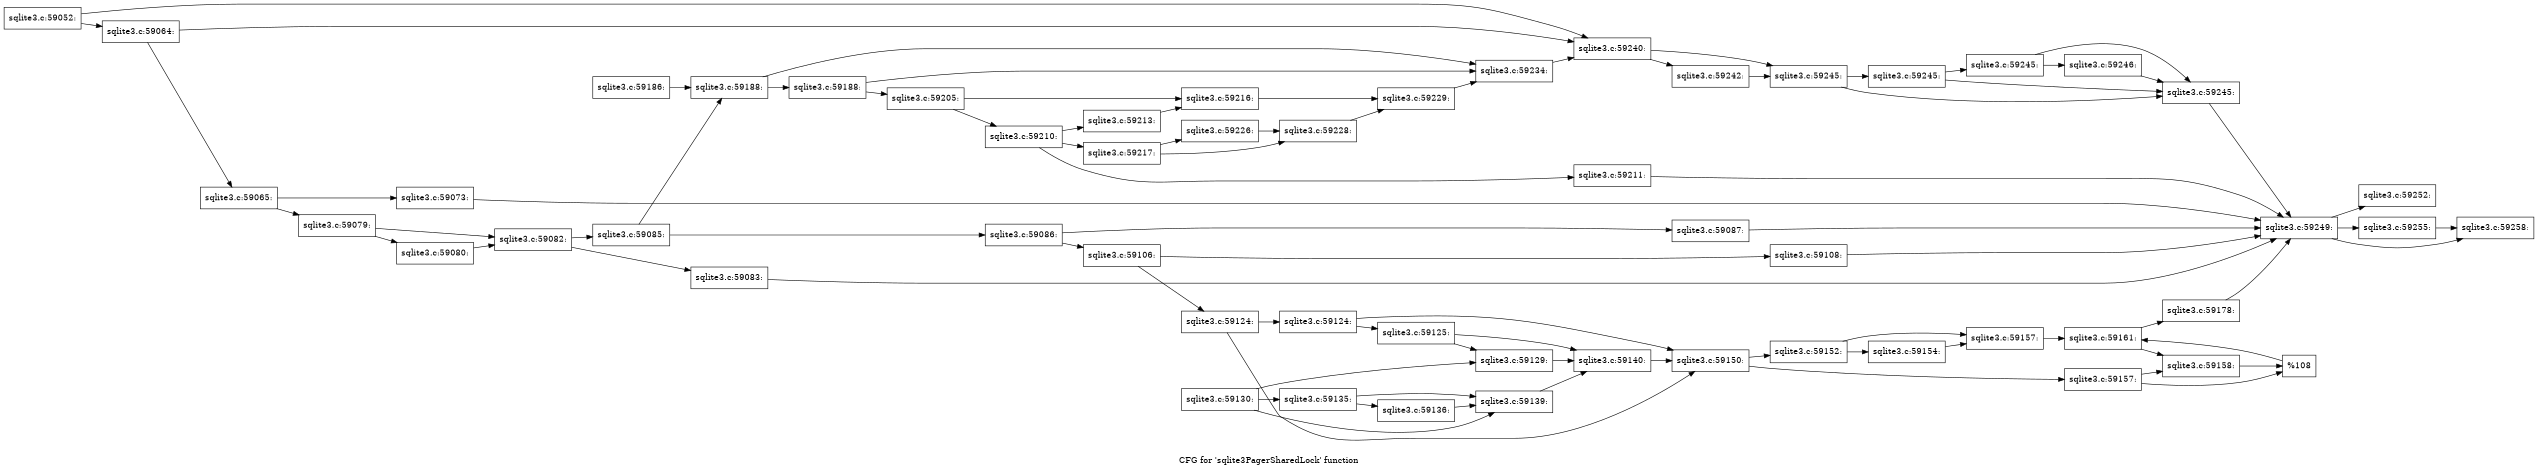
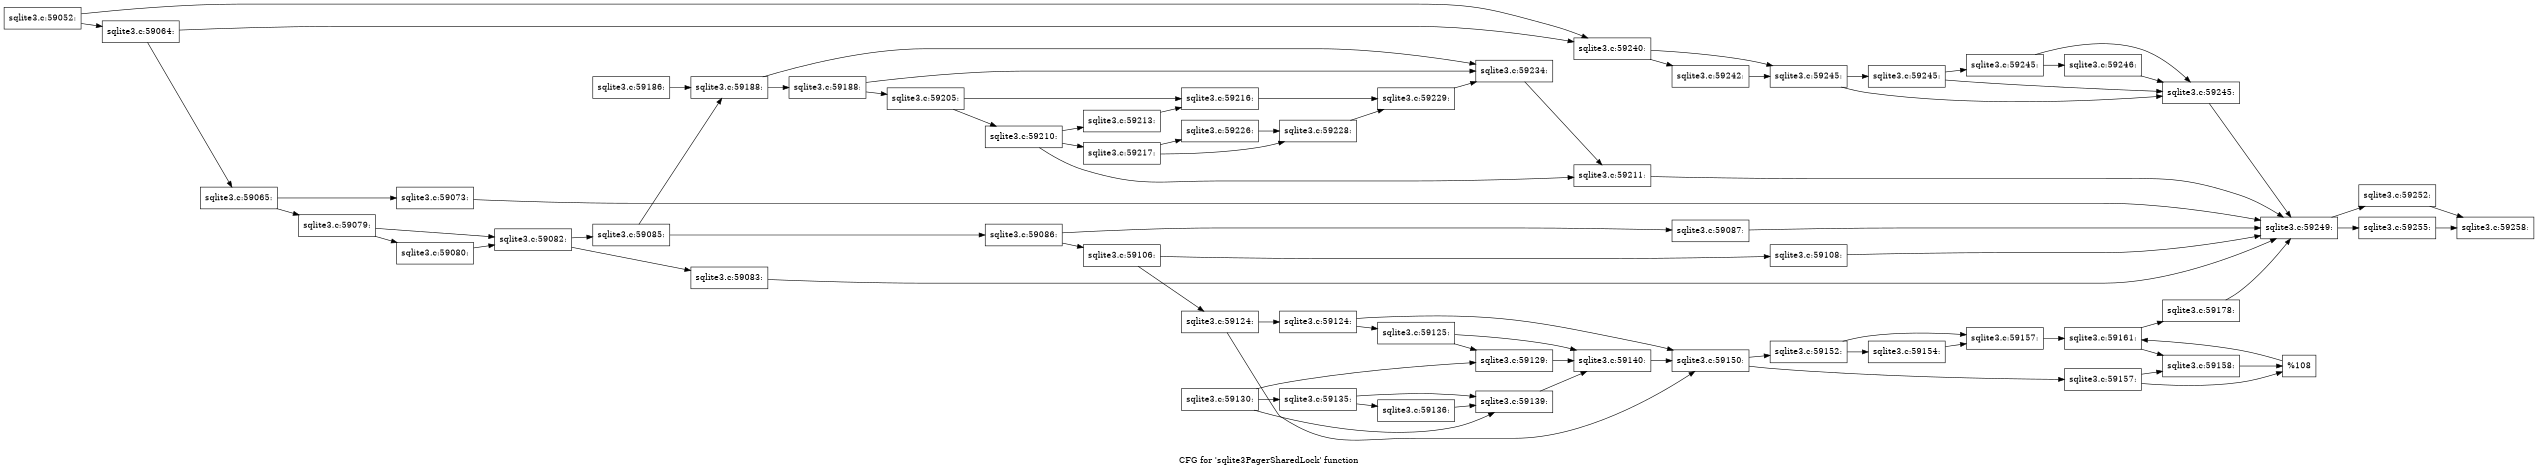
edge "sqlite3.c:59234:" -> "sqlite3.c:59240:": now "sqlite3.c:59234:" -> "sqlite3.c:59211:"
edge "sqlite3.c:59249:" -> "sqlite3.c:59258:": now "sqlite3.c:59252:" -> "sqlite3.c:59258:"
